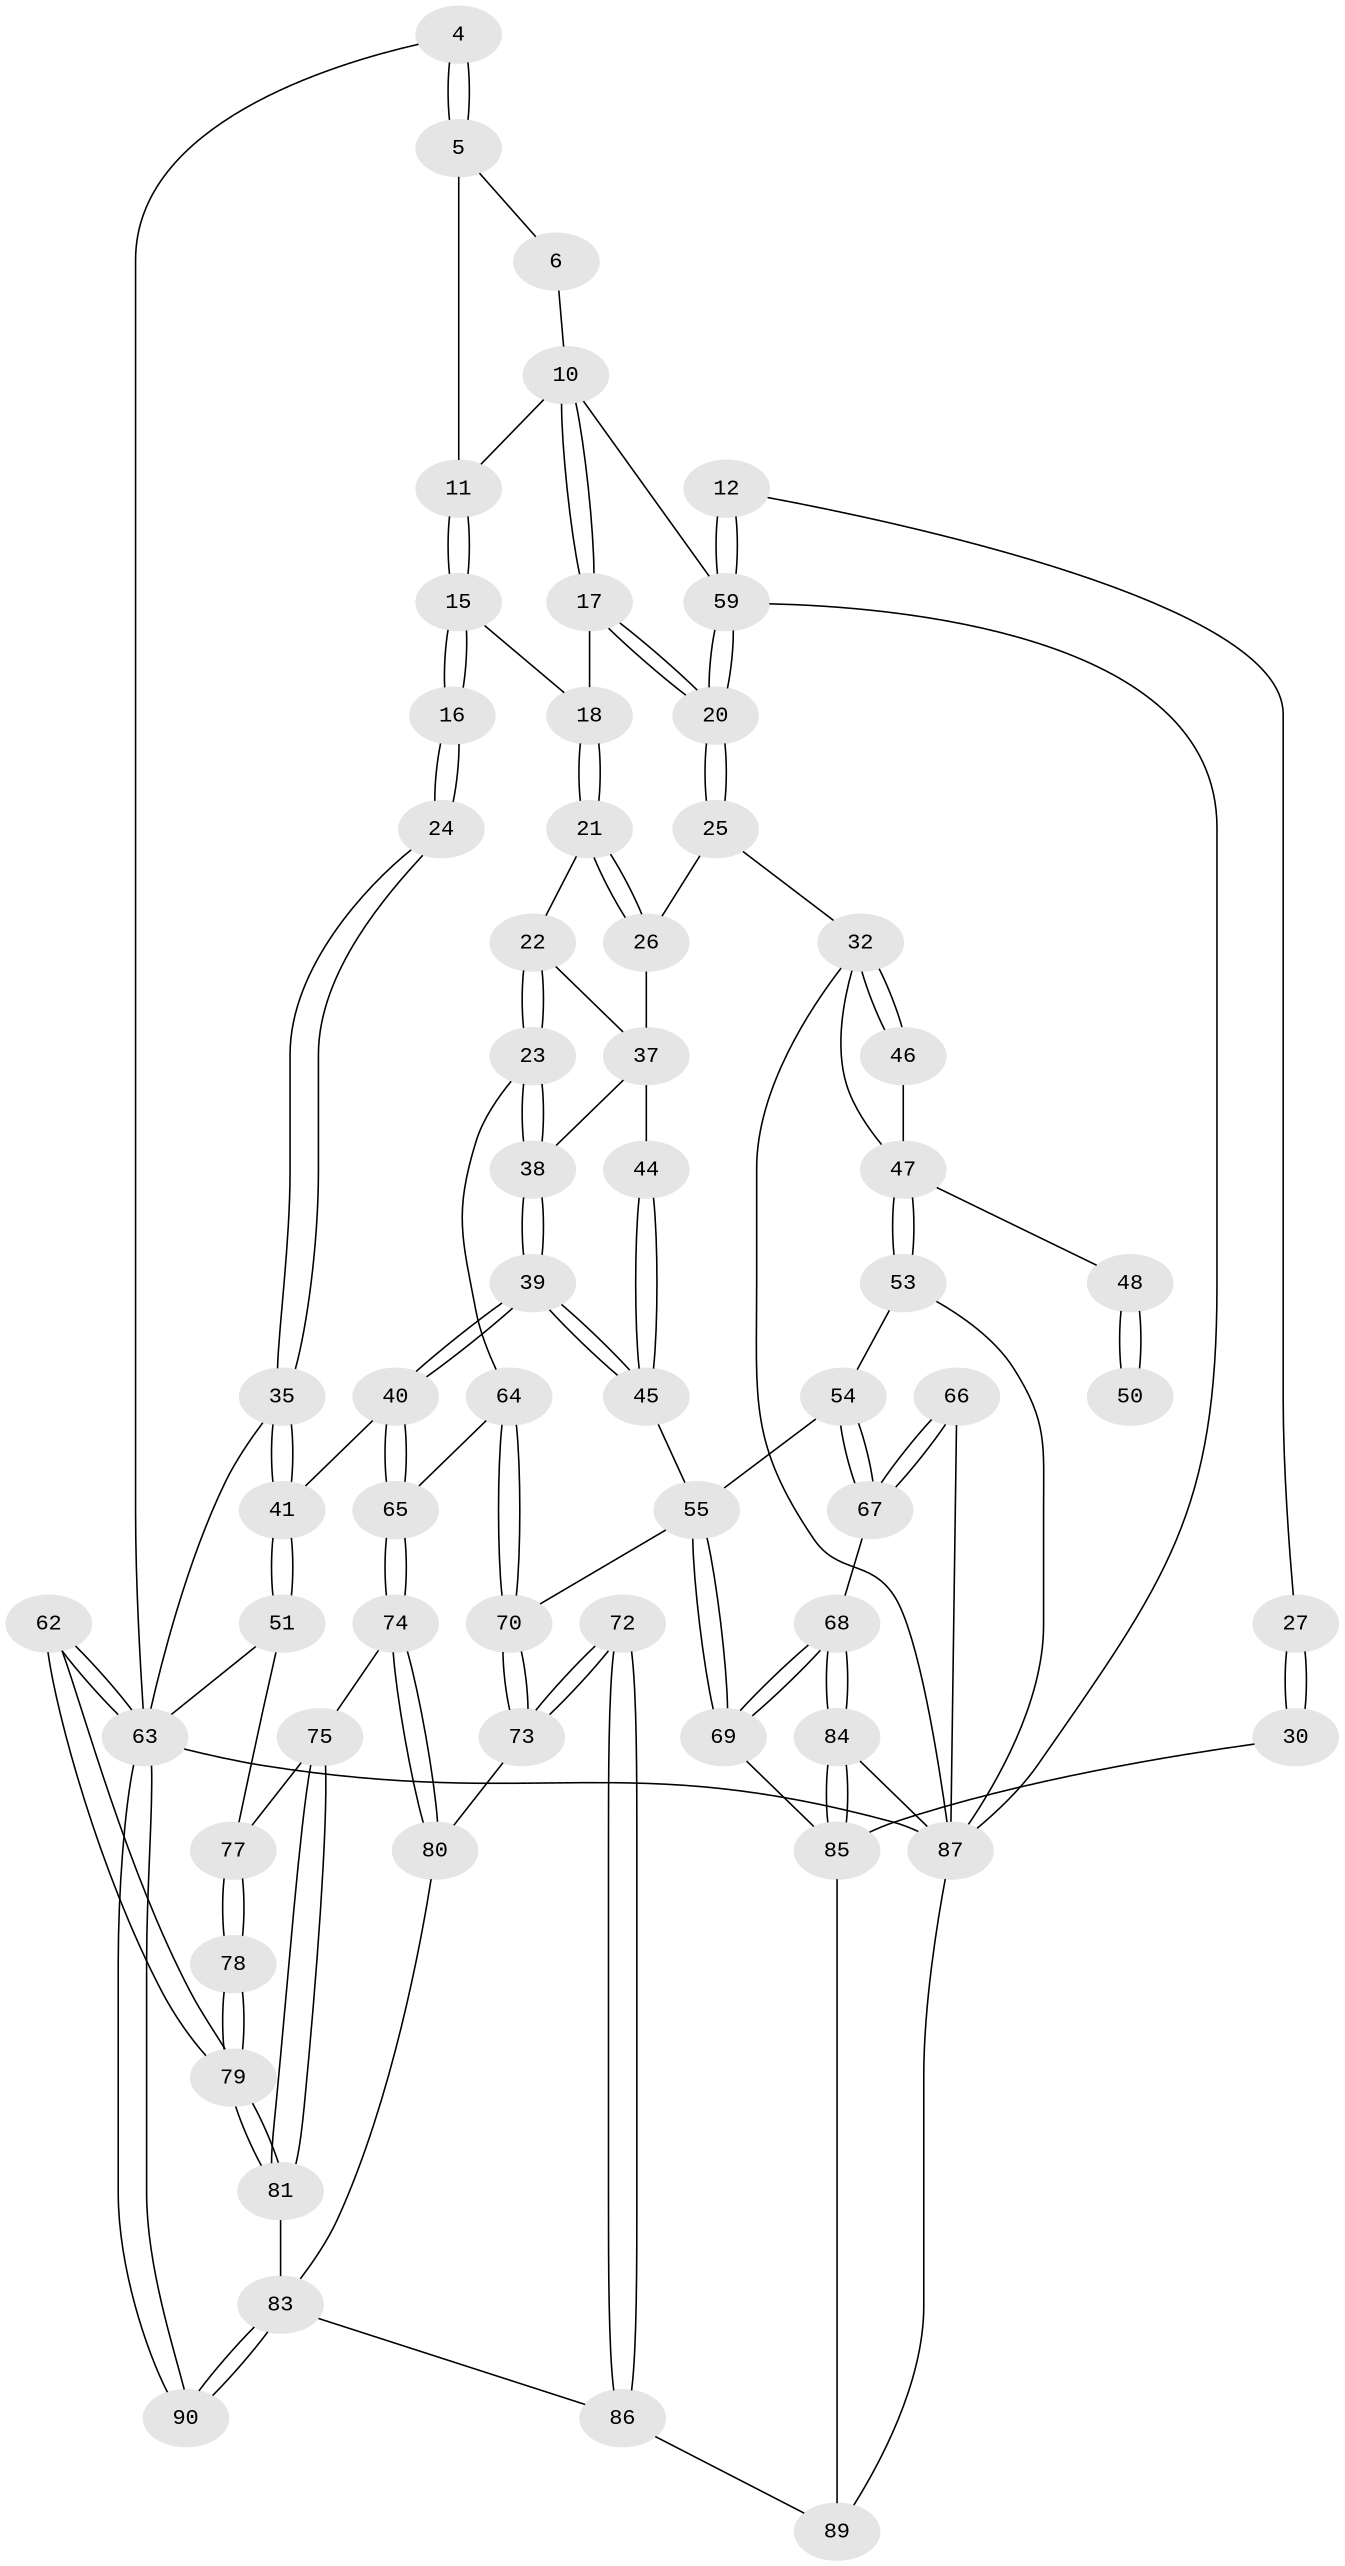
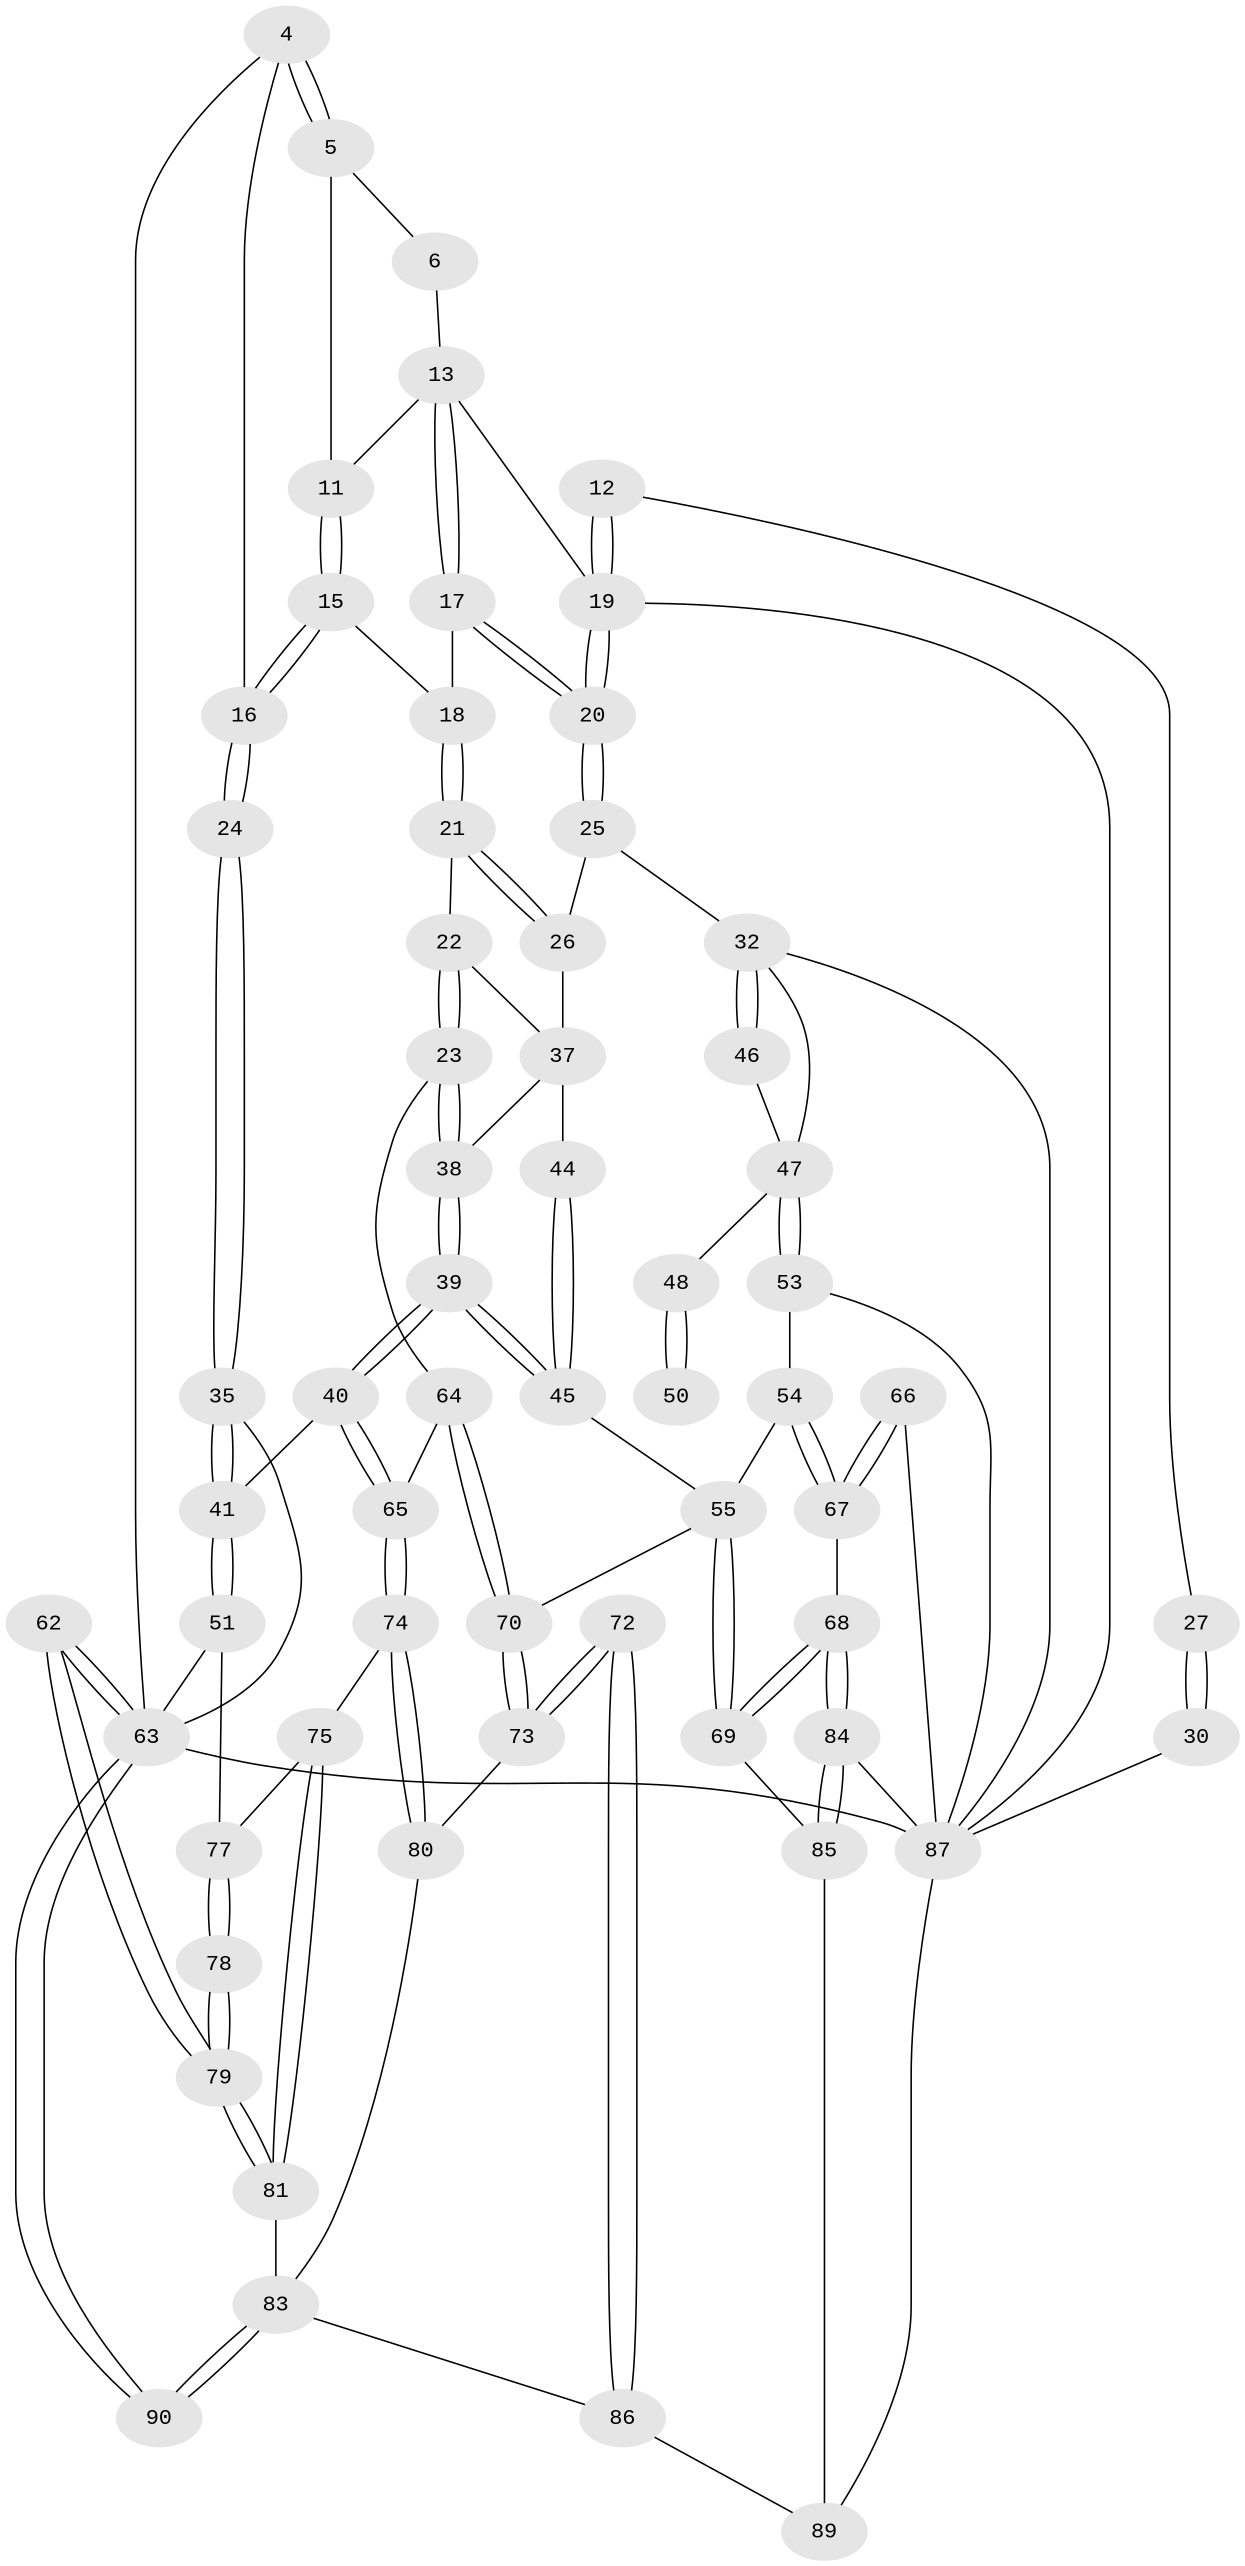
edge "4" -- "16": added
node "10": label "10" -> "13"
node "59": label "59" -> "19"
edge "30" -- "85": now "30" -- "87"
